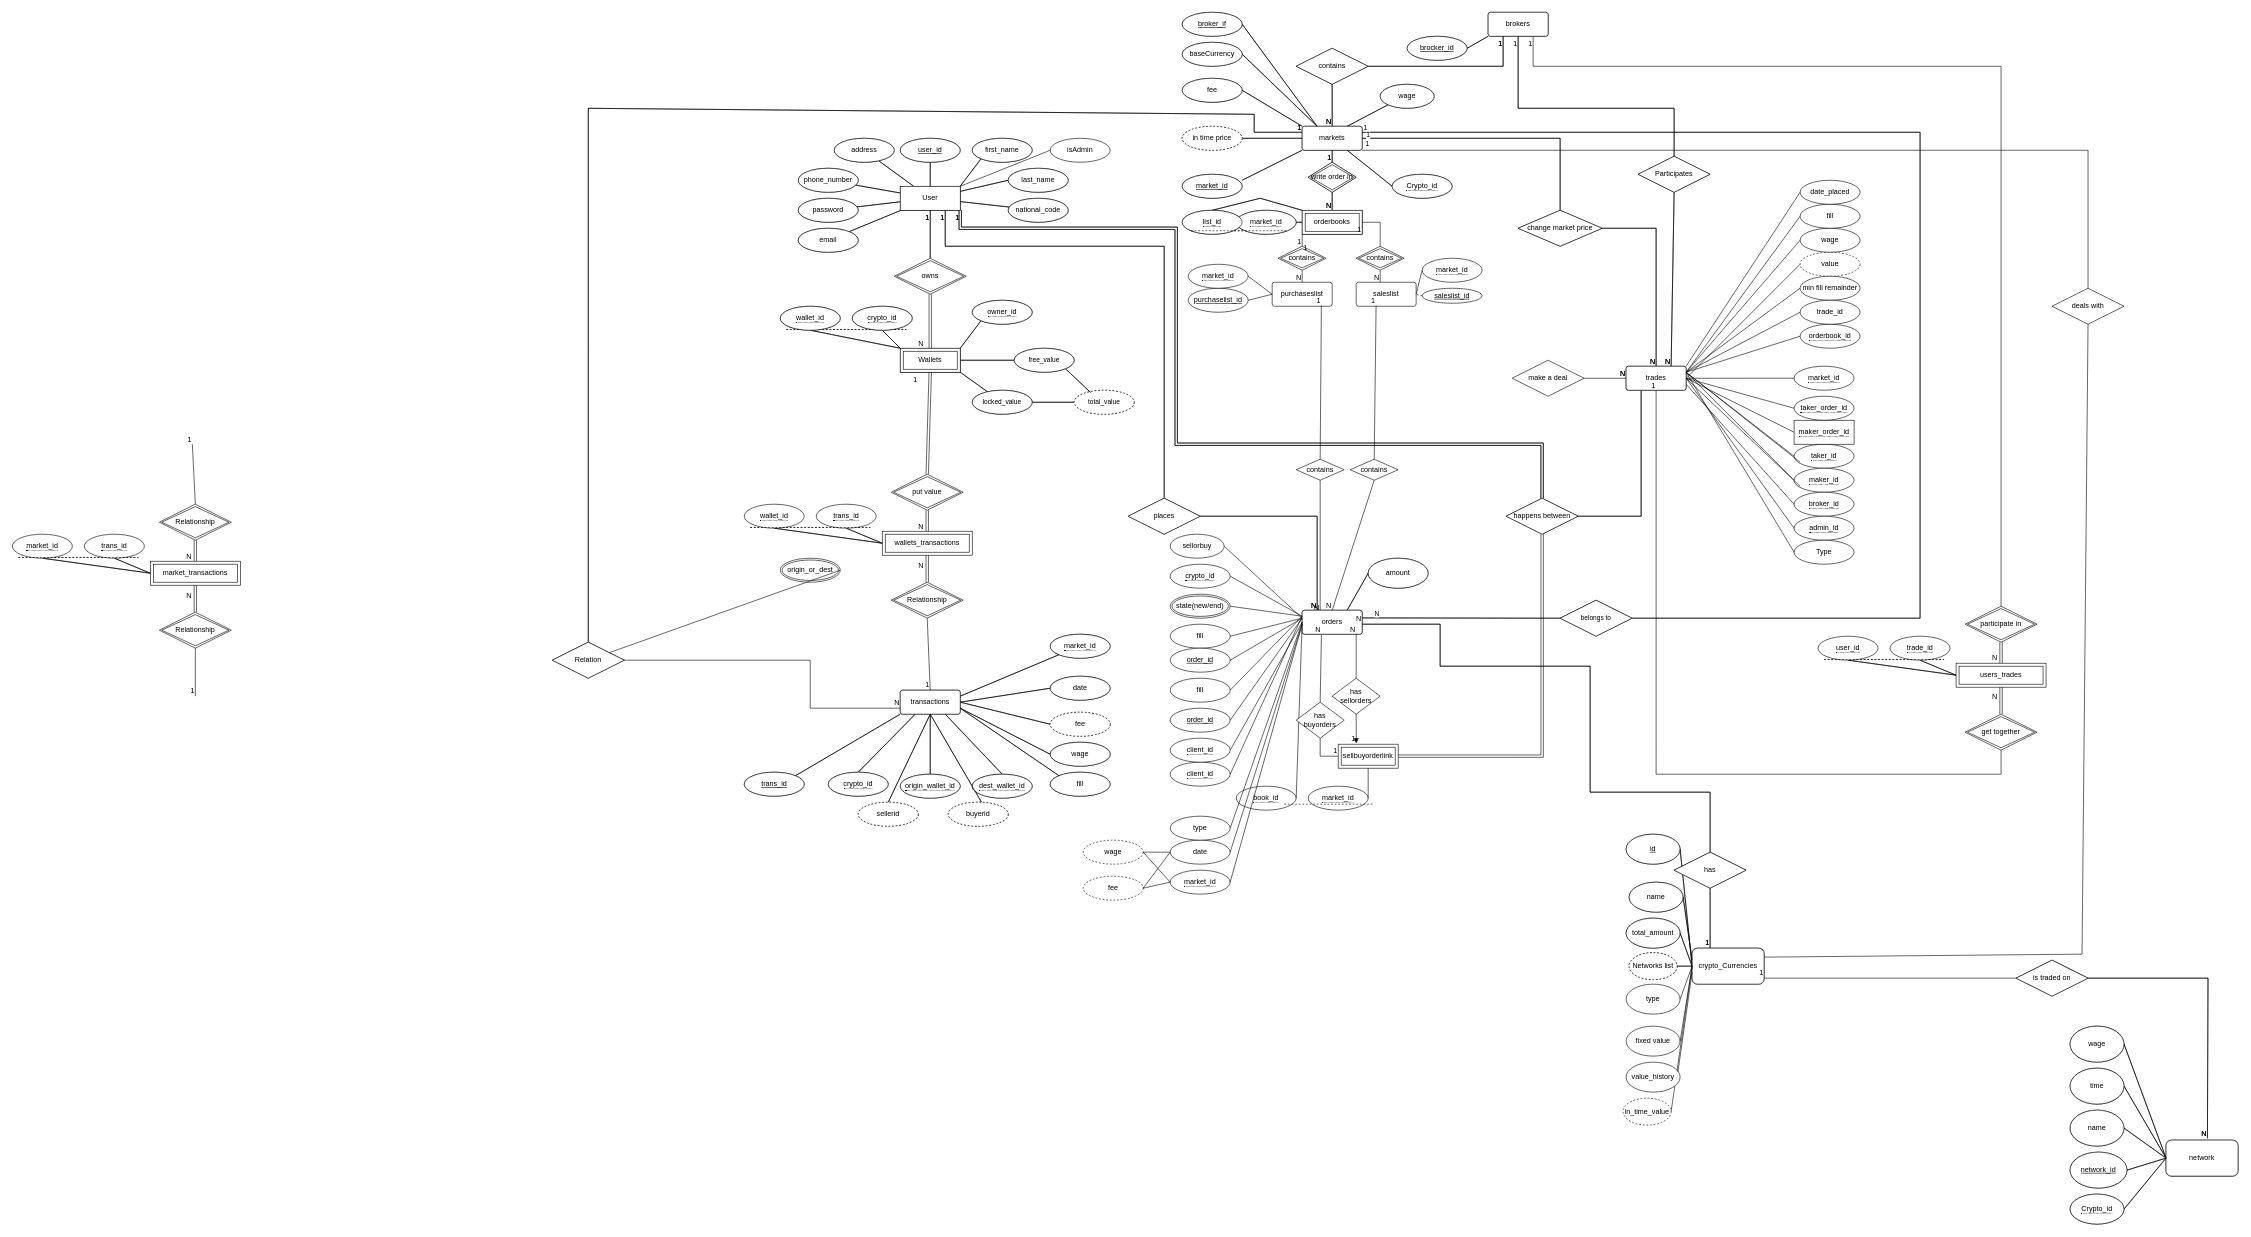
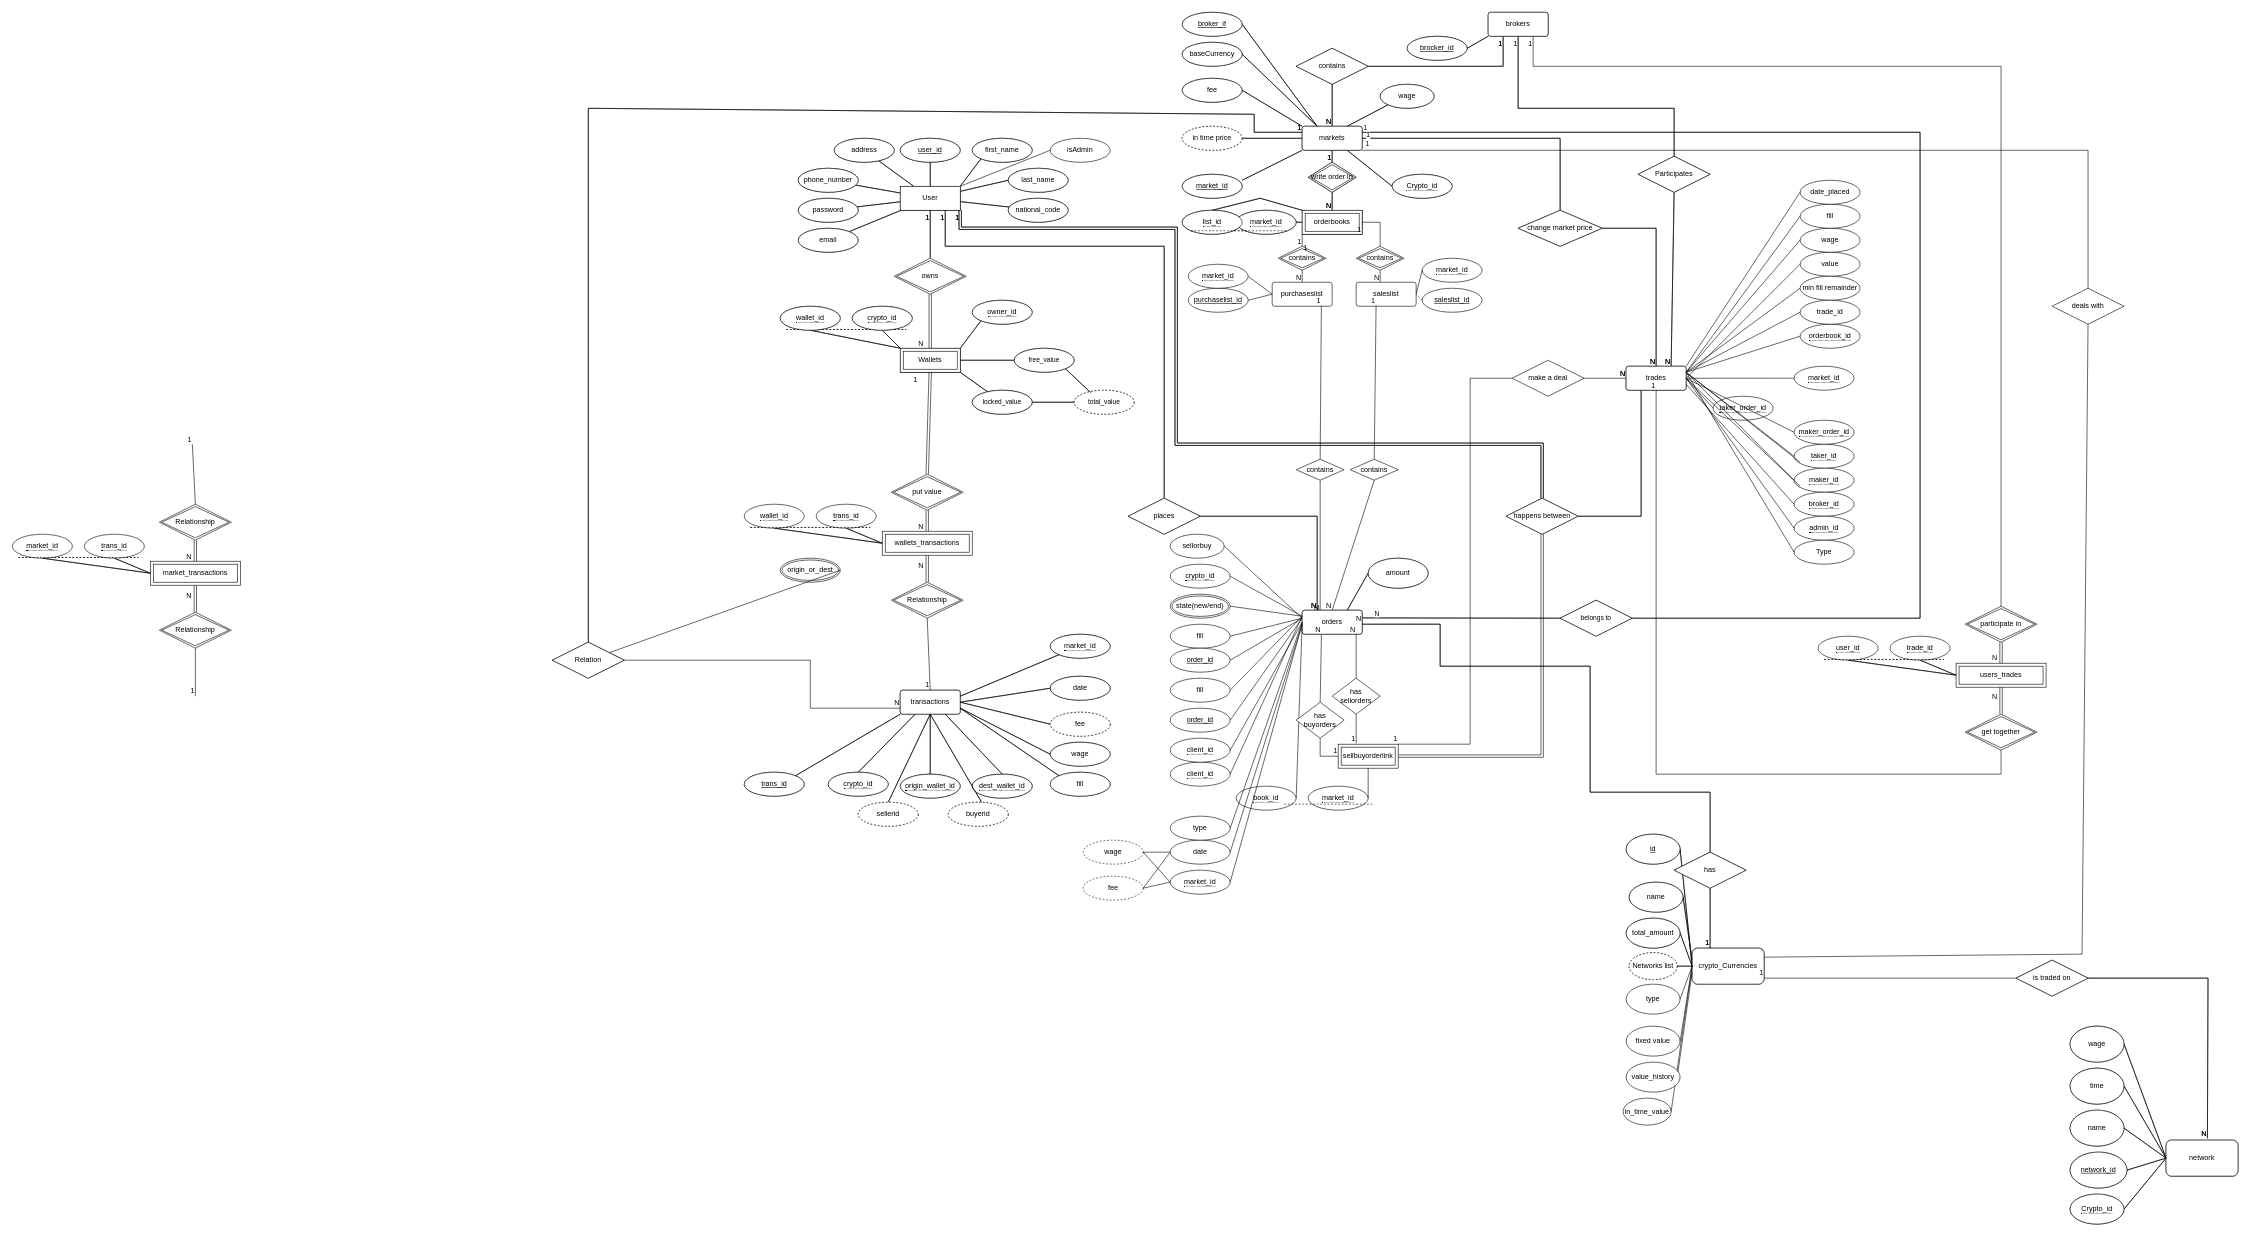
node "value": style dashed -> solid
node "saleslist_id": size 60x15 -> 60x24
node "taker_order_id": moved (1824, 408) -> (1743, 408)
node "maker_order_id": shape rectangle -> ellipse
edge "make a deal" -- "sellbuyorderlink": added, label "1"
edge "has sellorders" -> "sellbuyorderlink": arrowhead block -> none
node "in_time_value": style dashed -> solid
